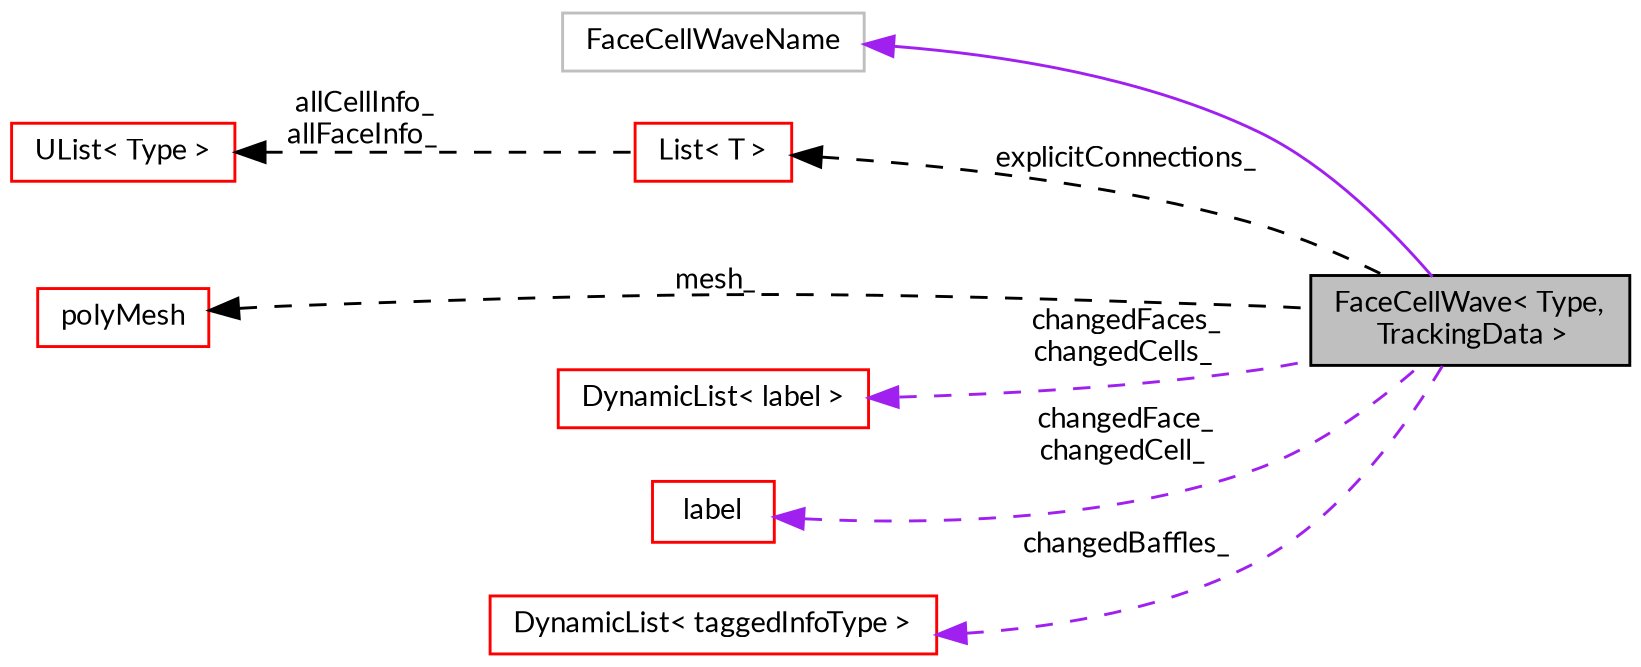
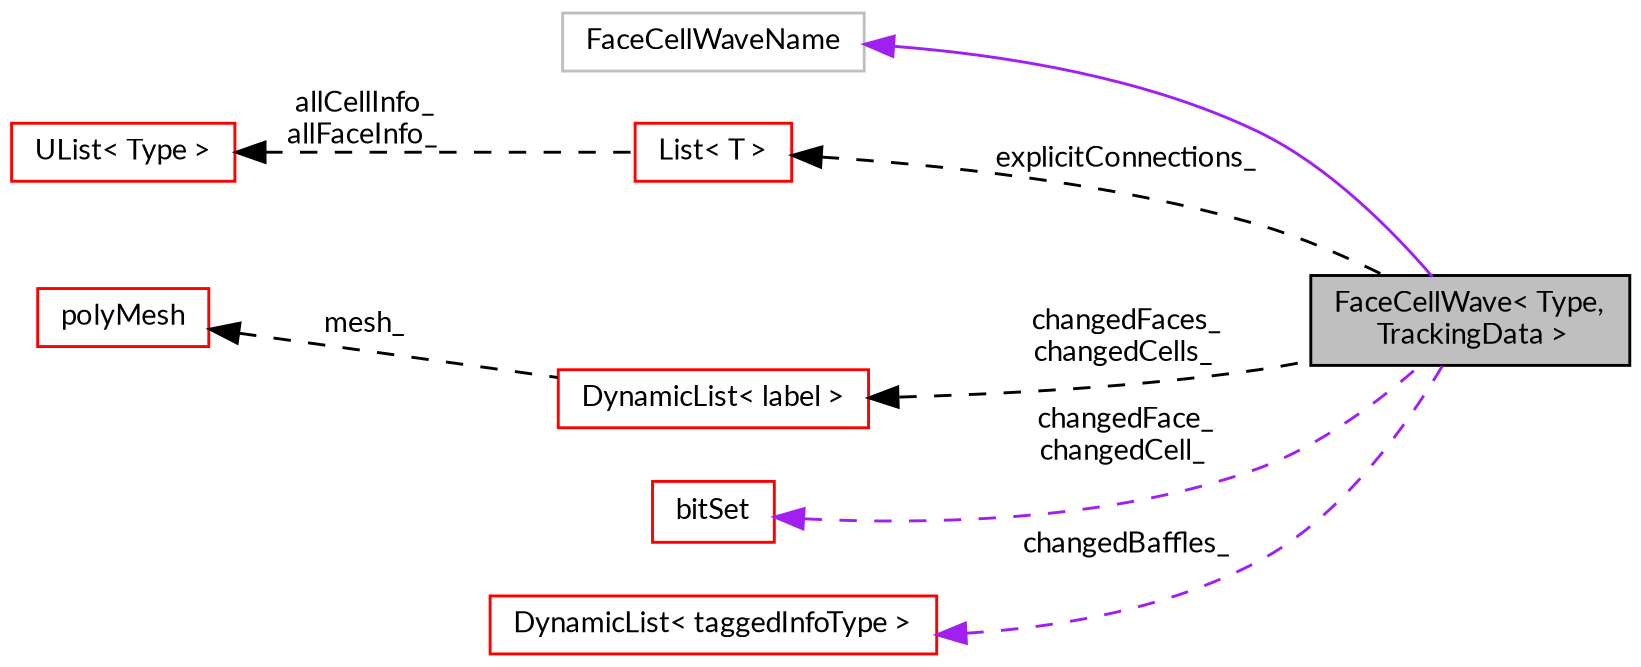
edge "FaceCellWave< Type, TrackingData >" -> "polyMesh": now "DynamicList< label >" -> "polyMesh"
edge "FaceCellWave< Type, TrackingData >" -> "DynamicList< label >": color purple -> black
node "label": label "label" -> "bitSet"
